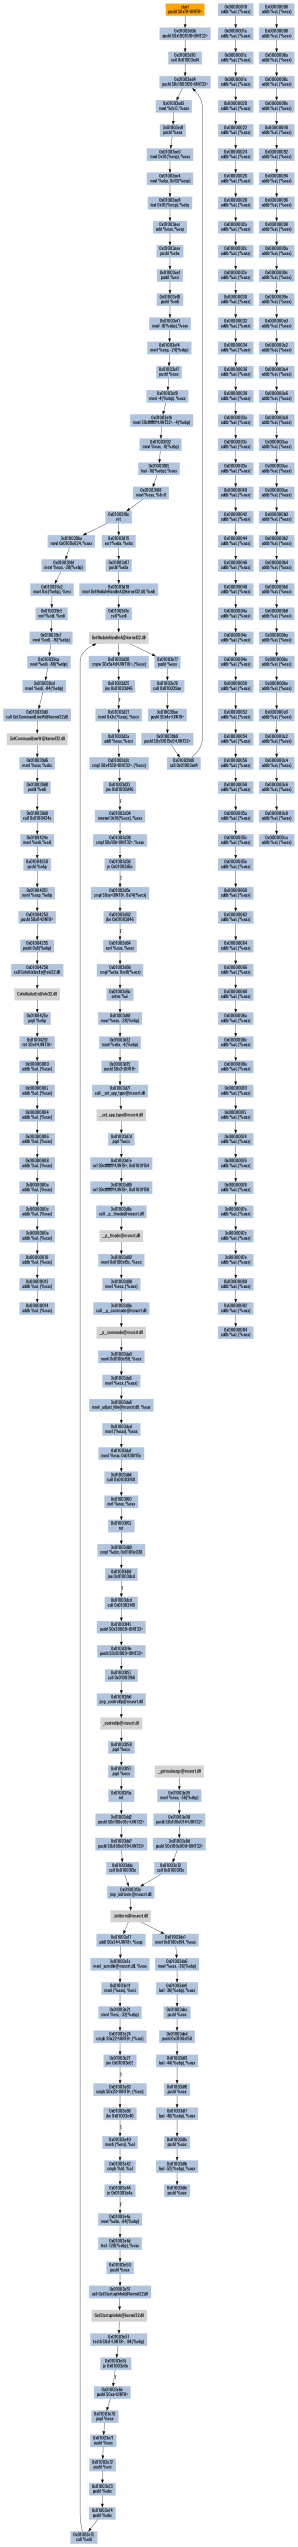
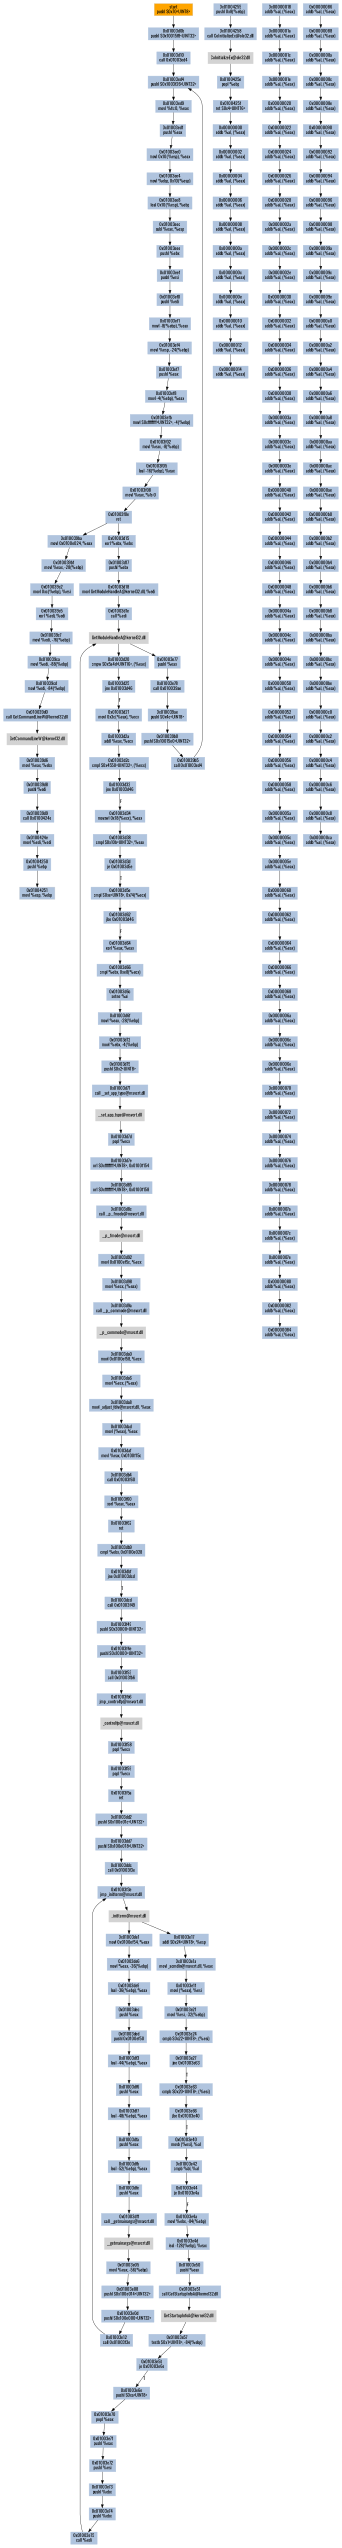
node "0x01004253 pushl $0x0<UINT8>": removed
node "0x01003dff call __getmainargs@msvcrt.dll": added
